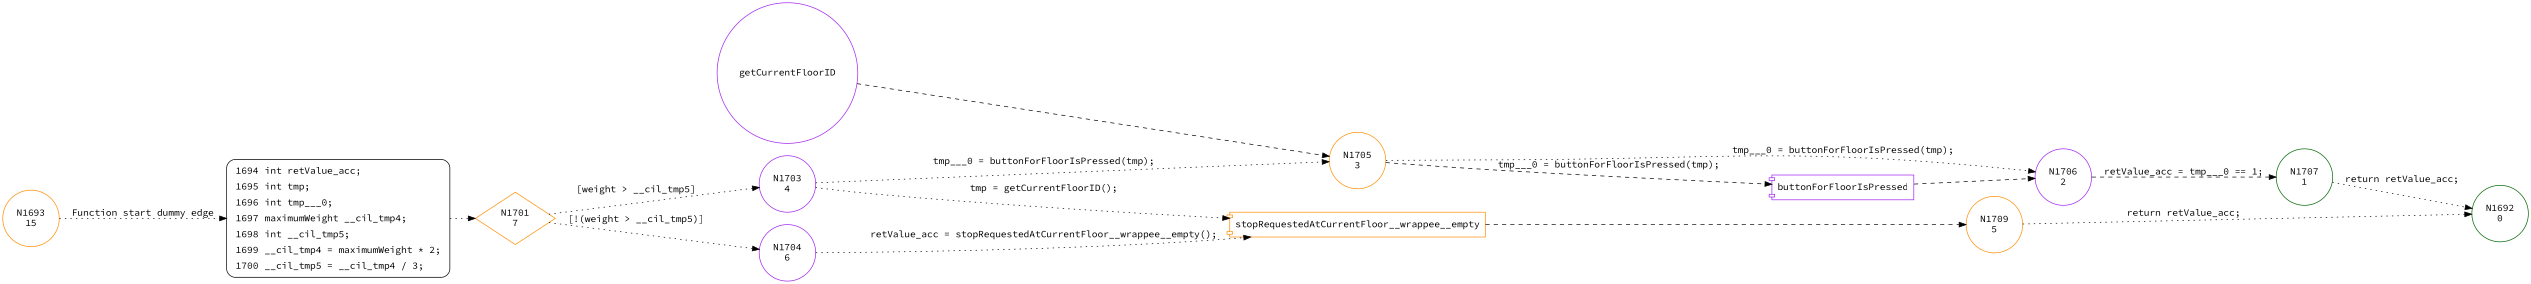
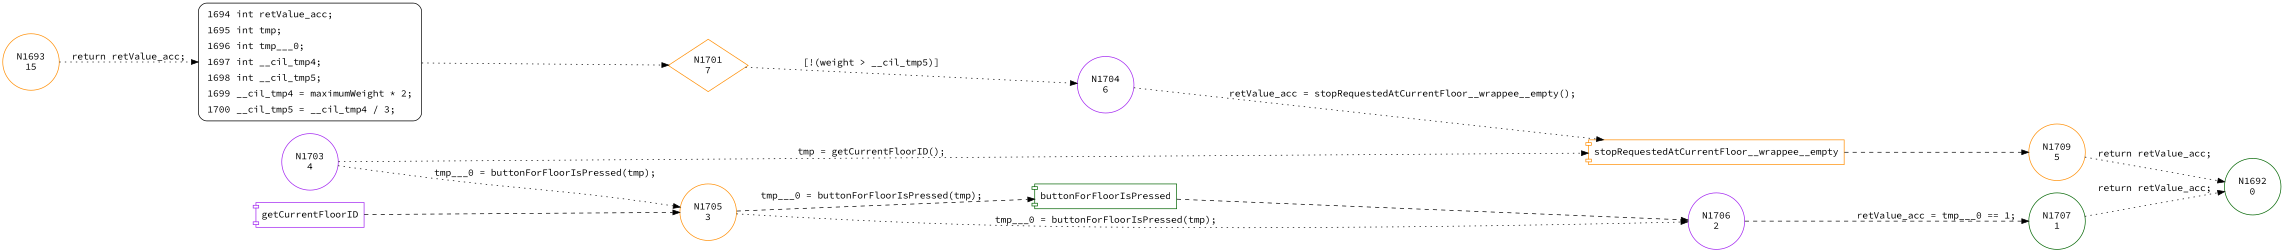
node "getCurrentFloorID": shape circle -> component
node "buttonForFloorIsPressed": color purple -> darkgreen
edge "N1701 7" -> "N1703 4": removed, label "[weight > __cil_tmp5]"
edge "N1693 15" -> "1694": label "Function start dummy edge" -> "return retValue_acc;"
node "1694": text "maximumWeight __cil_tmp4;" -> "int __cil_tmp4;"
